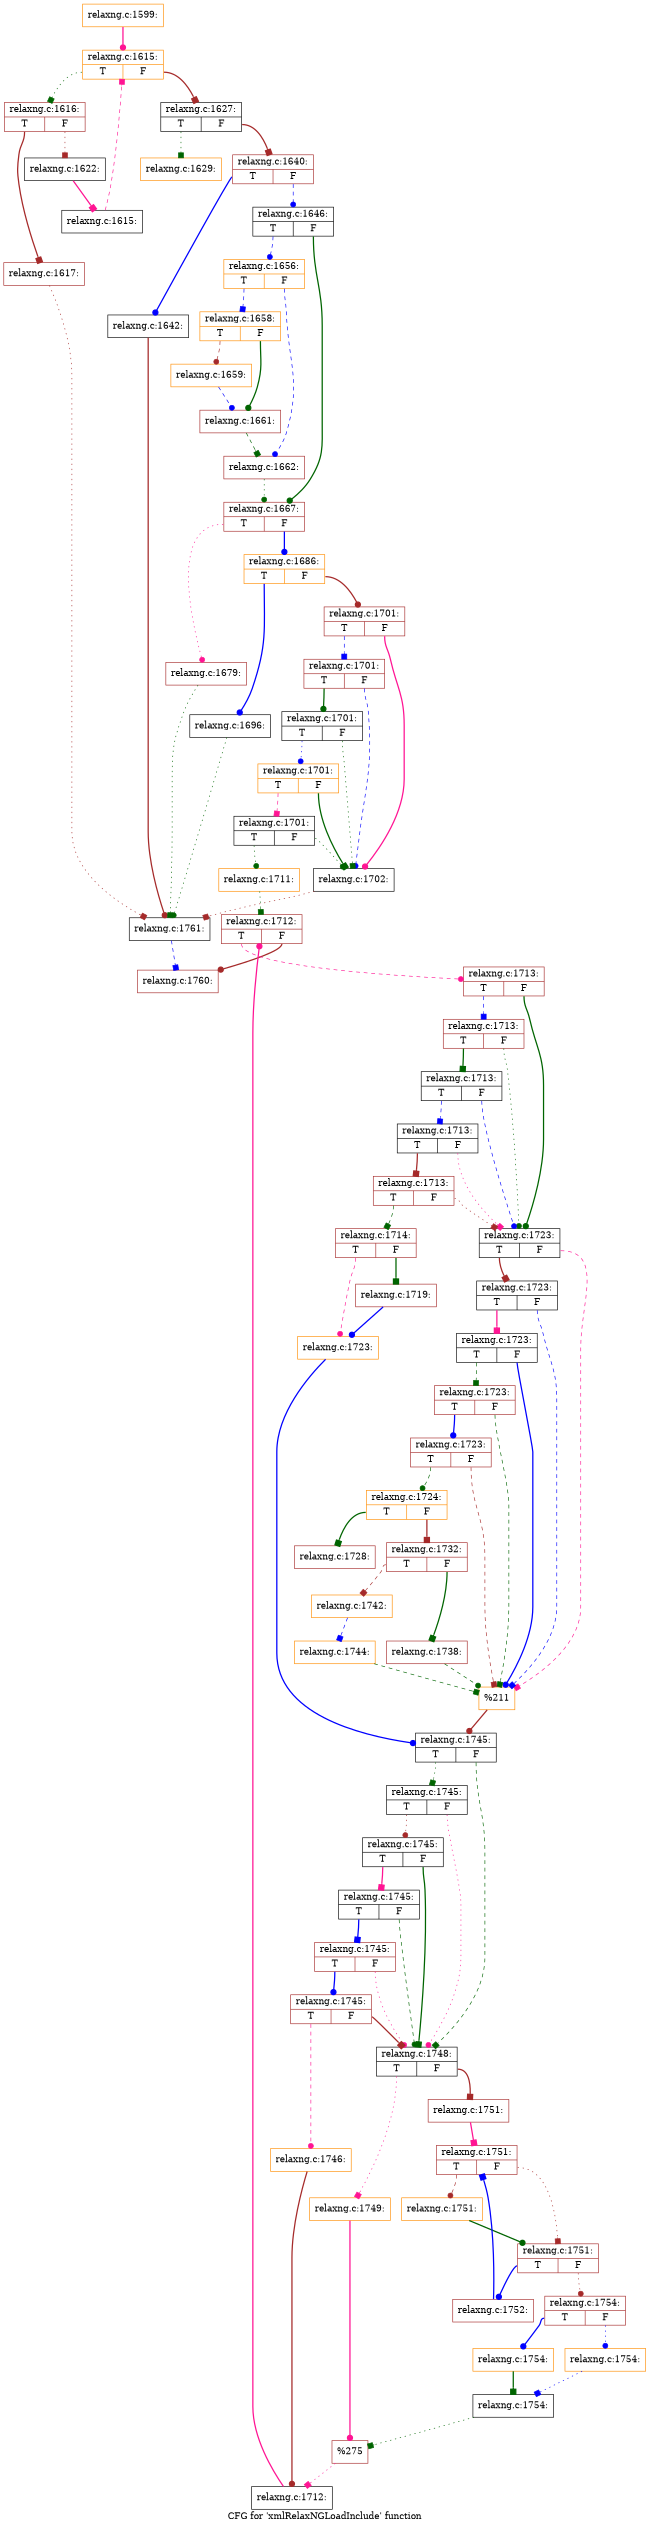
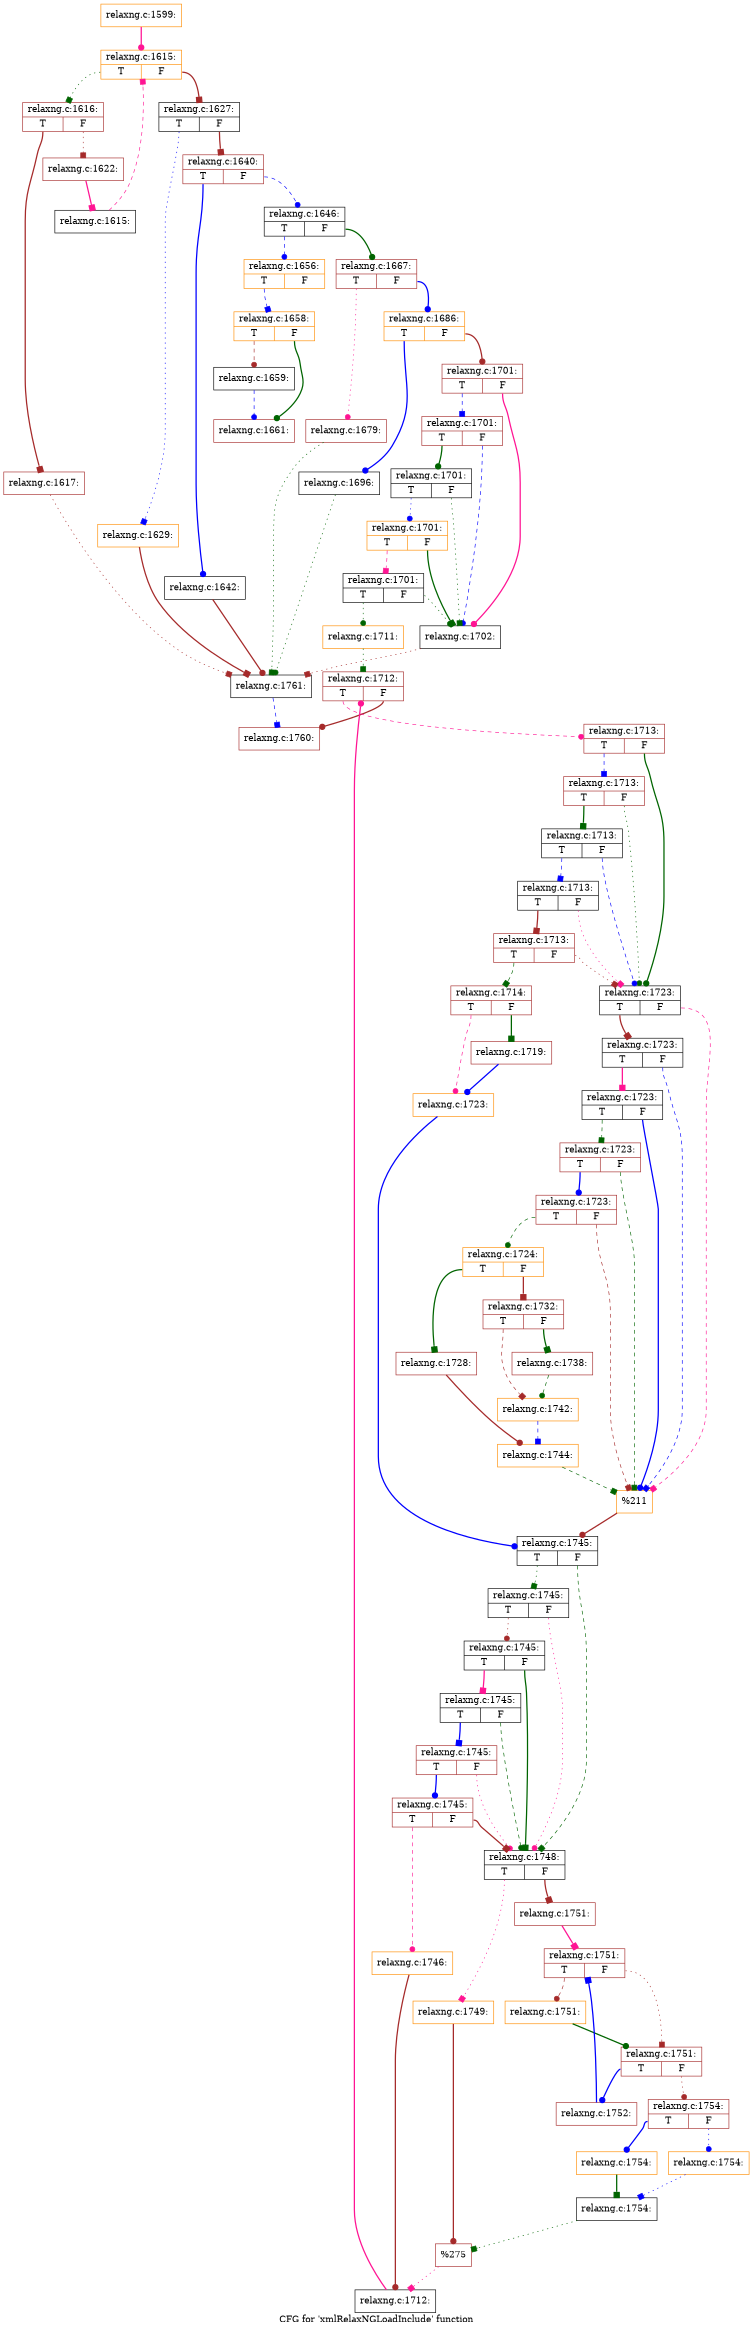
edge "relaxng.c:1627:" -> "relaxng.c:1629:": color darkgreen -> blue
node "relaxng.c:1622:": color black -> brown
node "relaxng.c:1659:": color darkorange -> black
node "relaxng.c:1662:": removed
edge "relaxng.c:1629:" -> "relaxng.c:1761:": added
edge "relaxng.c:1728:" -> "relaxng.c:1744:": added
edge "relaxng.c:1738:" -> "%211": now "relaxng.c:1738:" -> "relaxng.c:1742:"
edge "relaxng.c:1749:" -> "%275": color deeppink -> brown
